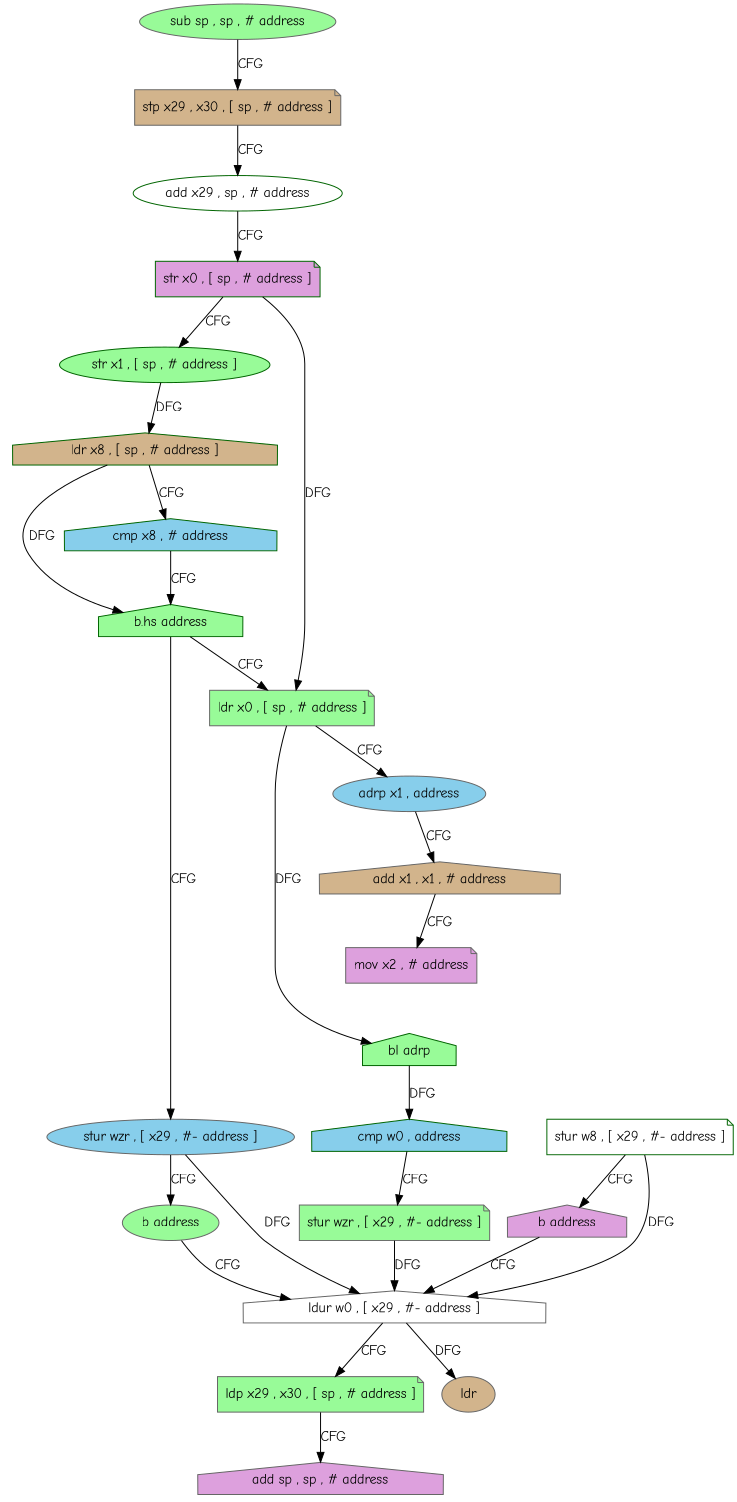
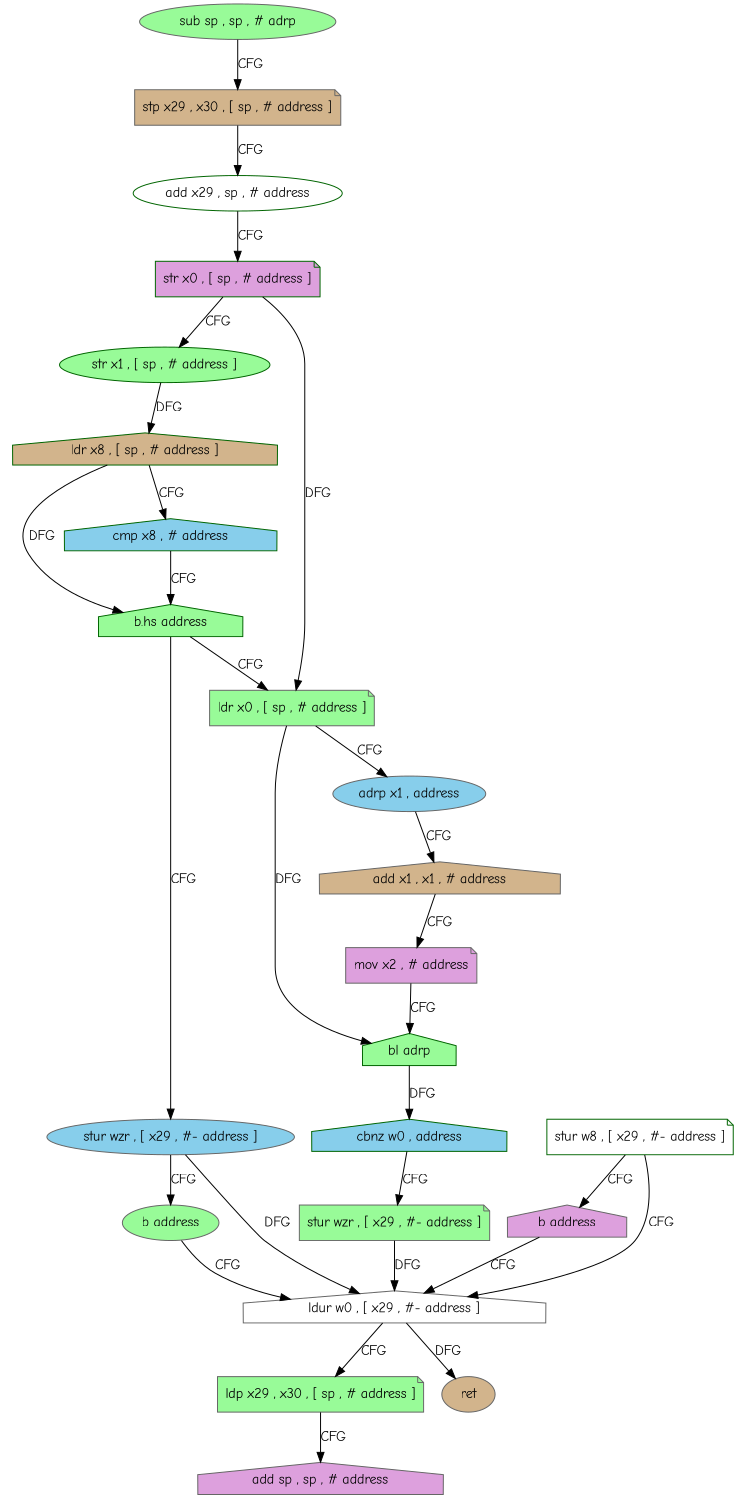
node "sub sp , sp , # address": label "sub sp , sp , # address" -> "sub sp , sp , # adrp"
edge "mov x2 , # address" -> "bl adrp": added, label "CFG"
node "cmp w0 , address": label "cmp w0 , address" -> "cbnz w0 , address"
edge "stur w8 , [ x29 , #- address ]" -> "ldur w0 , [ x29 , #- address ]": label "DFG" -> "CFG"
node "ldr": label "ldr" -> "ret"
